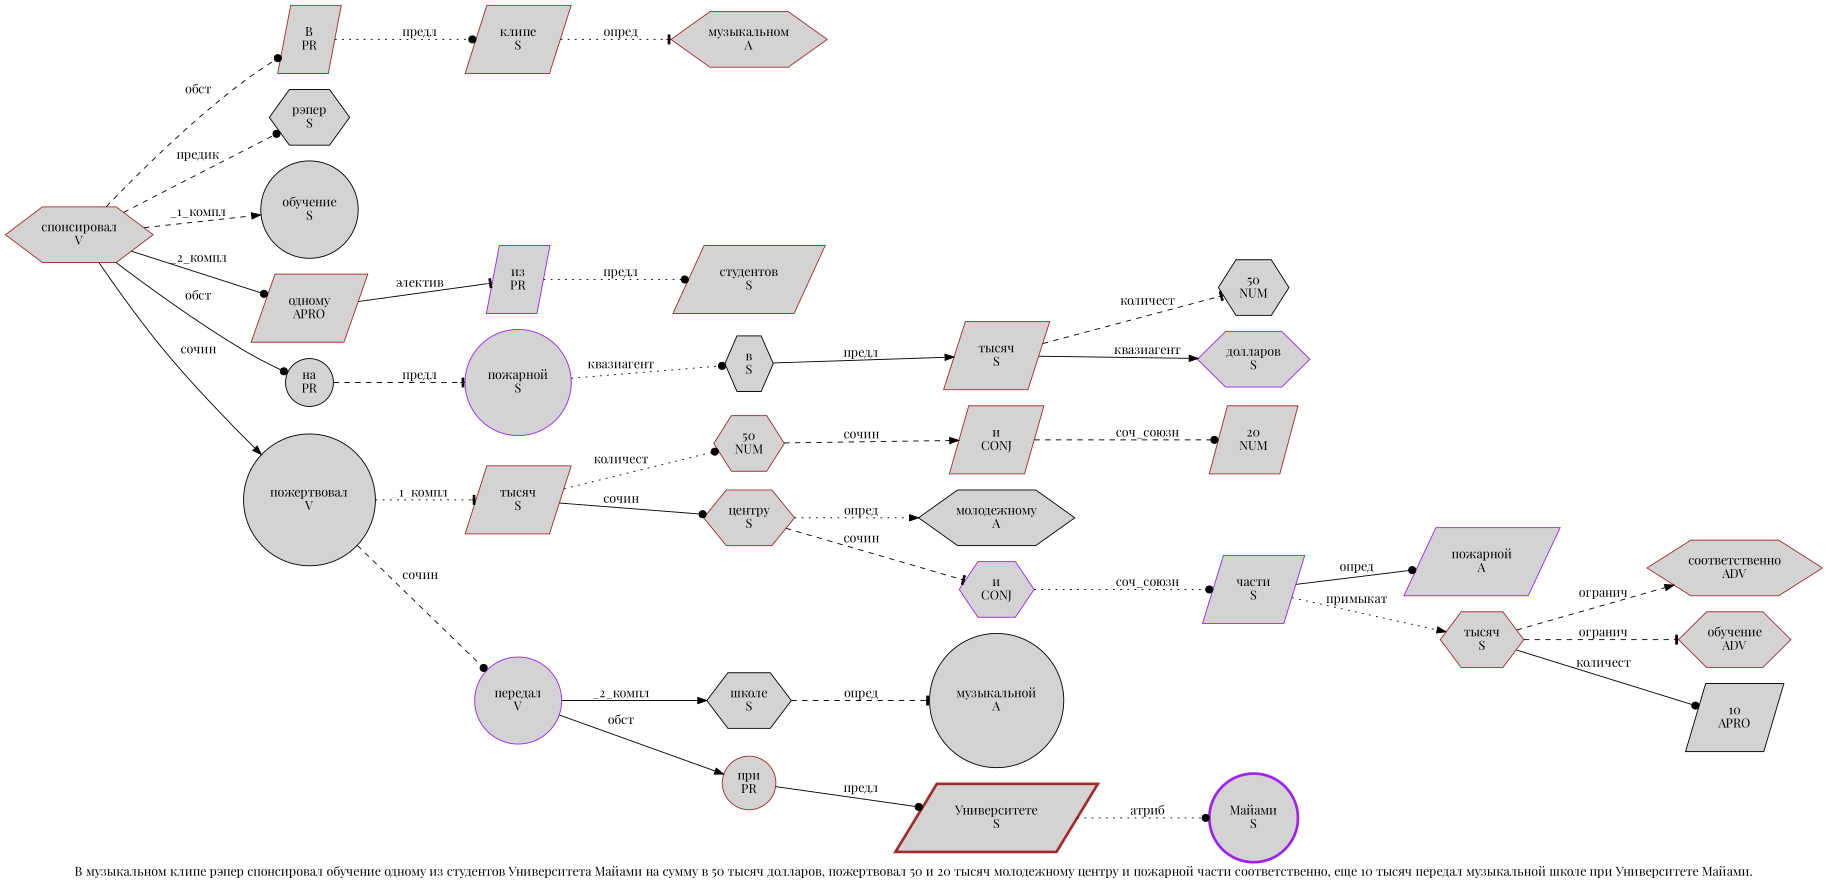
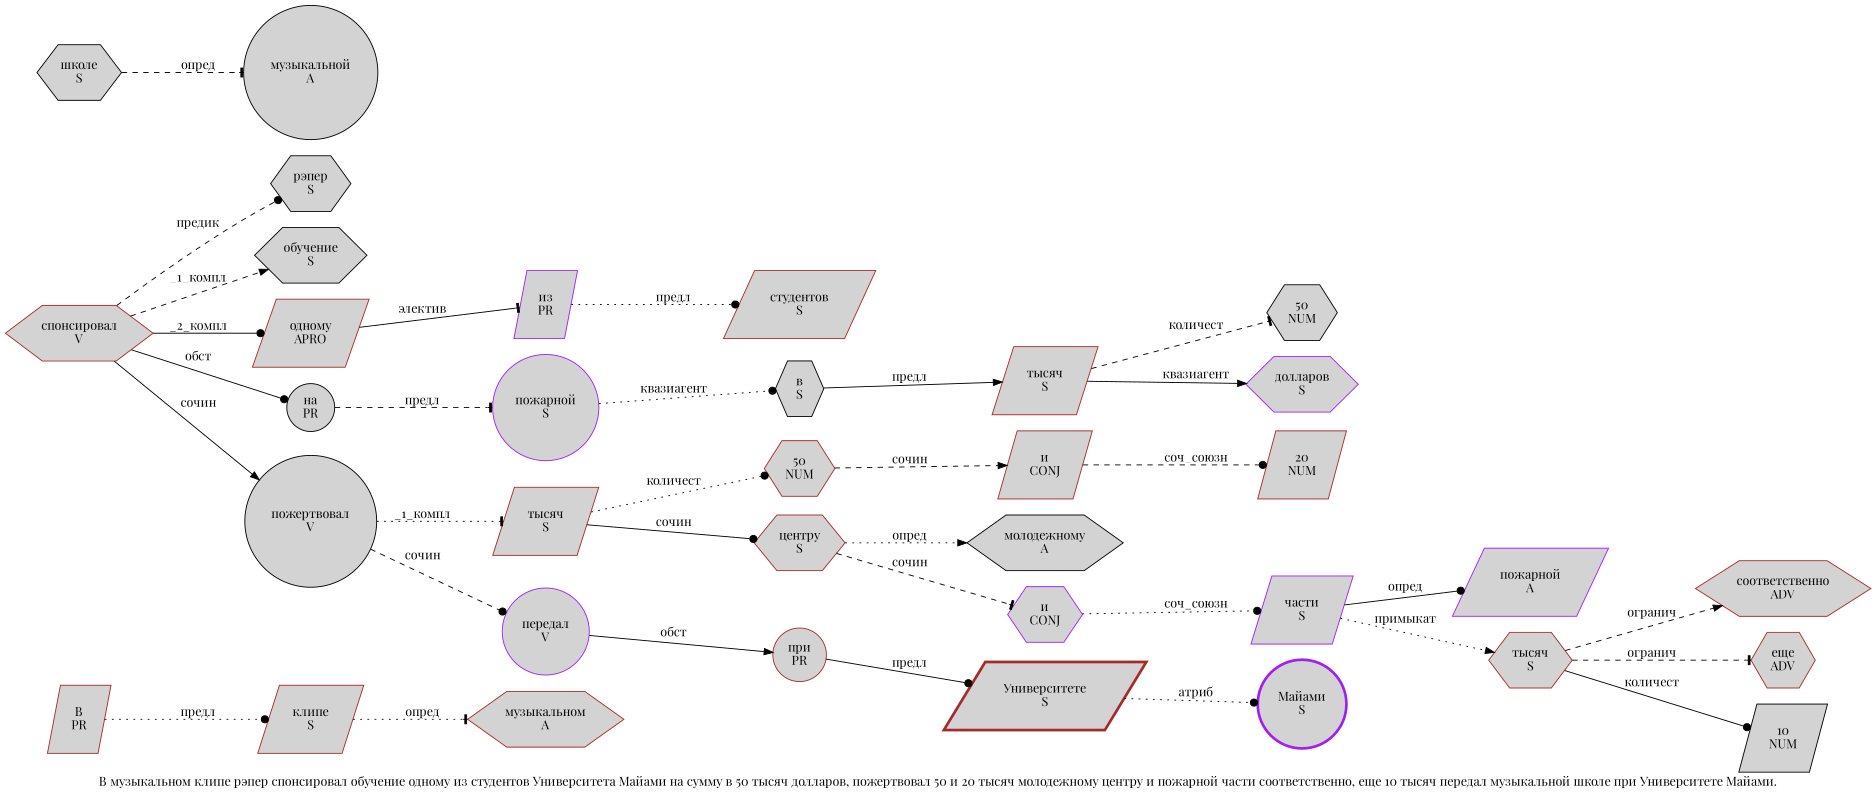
edge "спонсировал V" -> "В PR": removed, label "обст"
node "обучение S": shape circle -> hexagon
node "обучение ADV": label "обучение ADV" -> "еще ADV"
edge "передал V" -> "школе S": removed, label "_2_компл"
node "10 APRO": label "10 APRO" -> "10 NUM"
